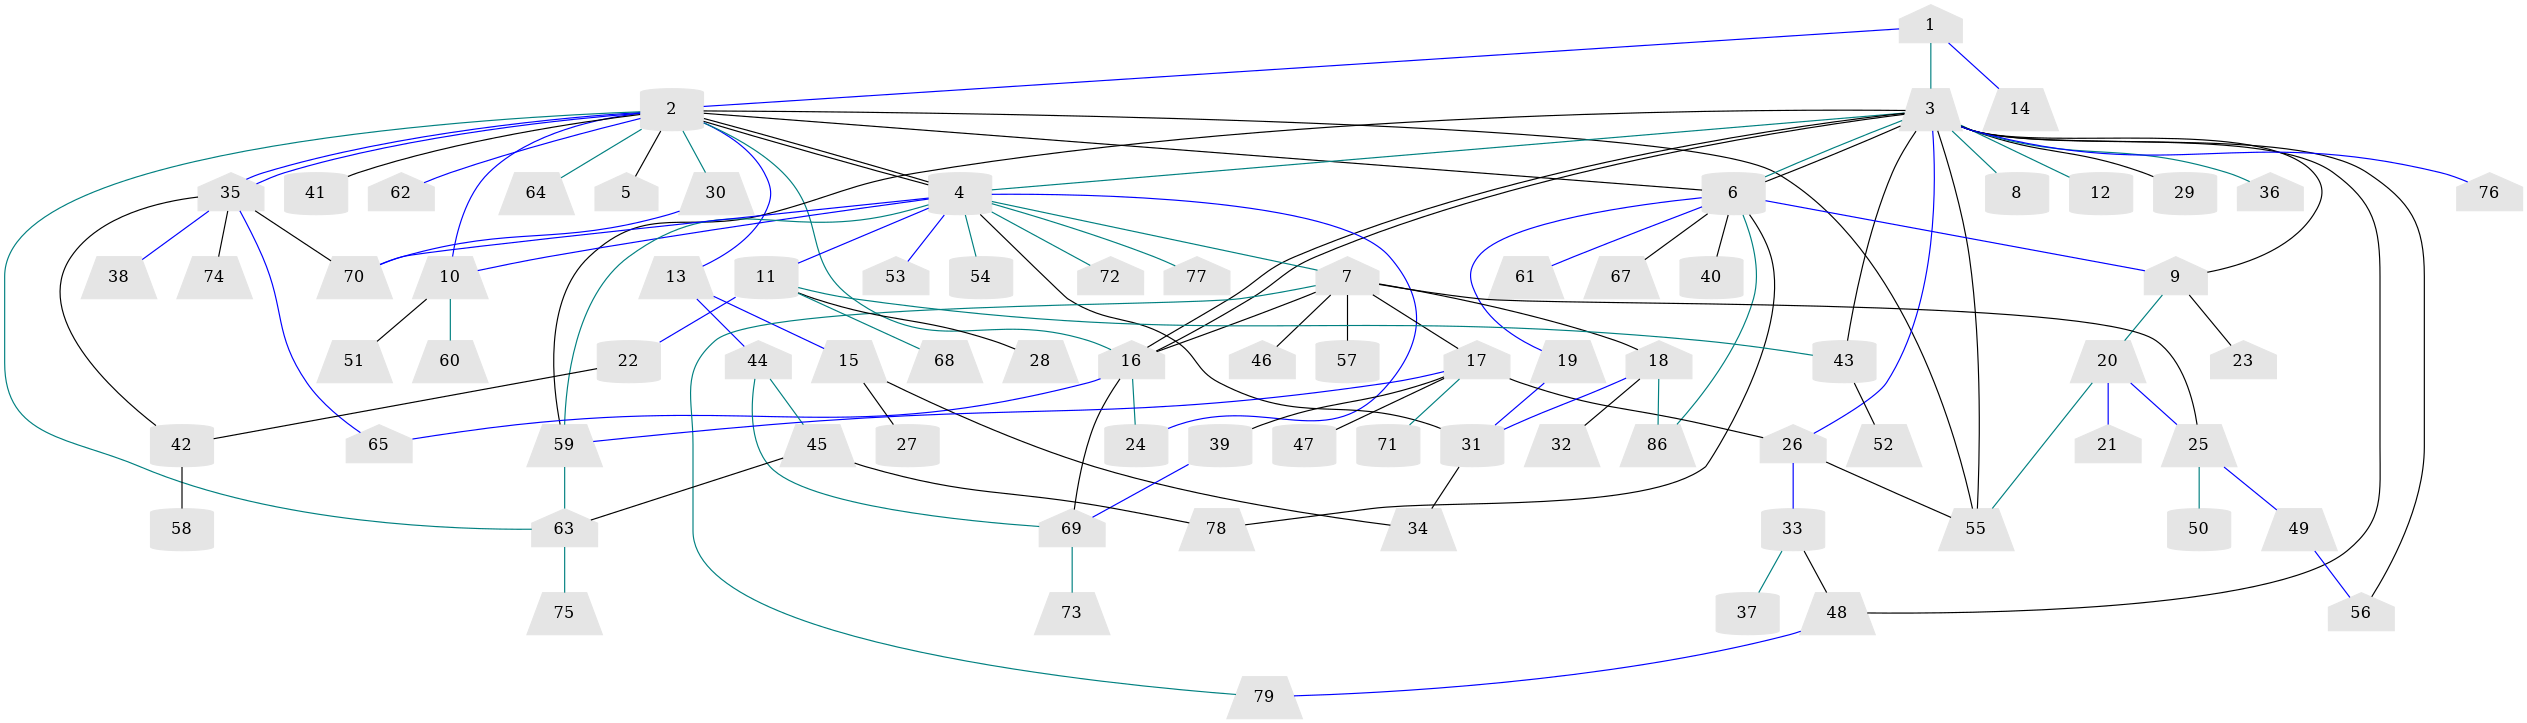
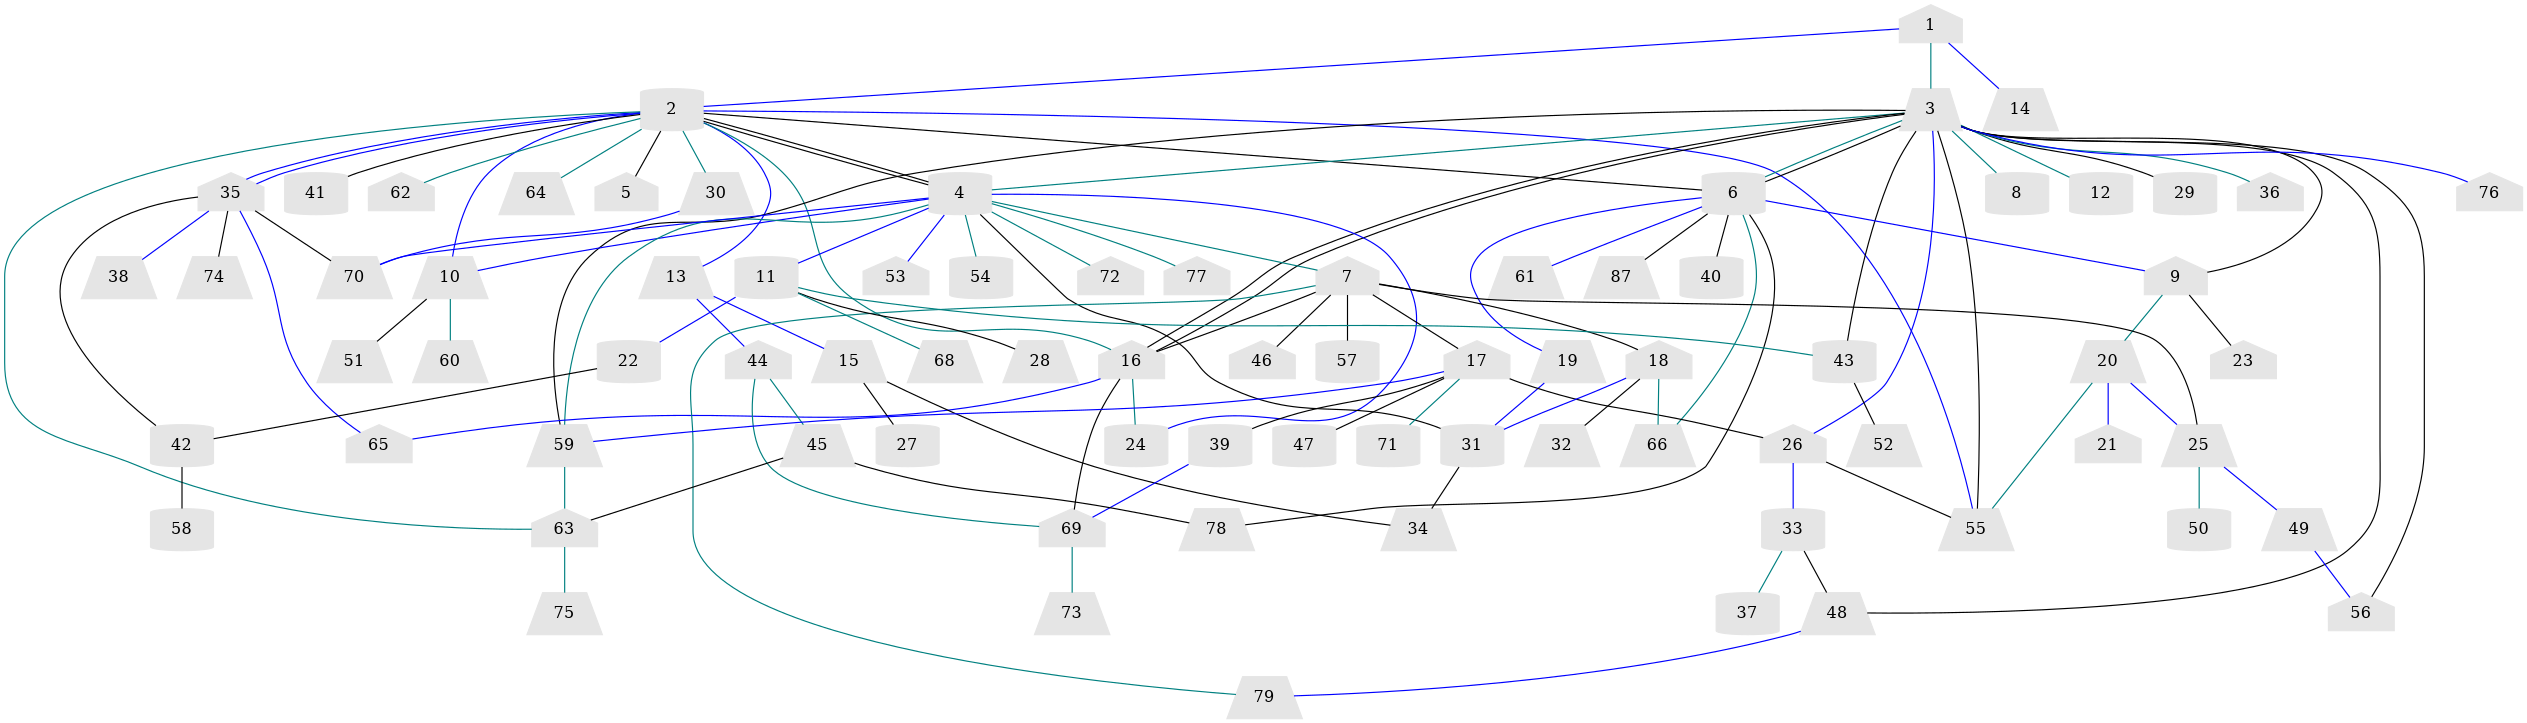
edge "2" -- "55": color black -> blue
edge "2" -- "62": color blue -> teal
node "67": label "67" -> "87"
node "86": label "86" -> "66"
